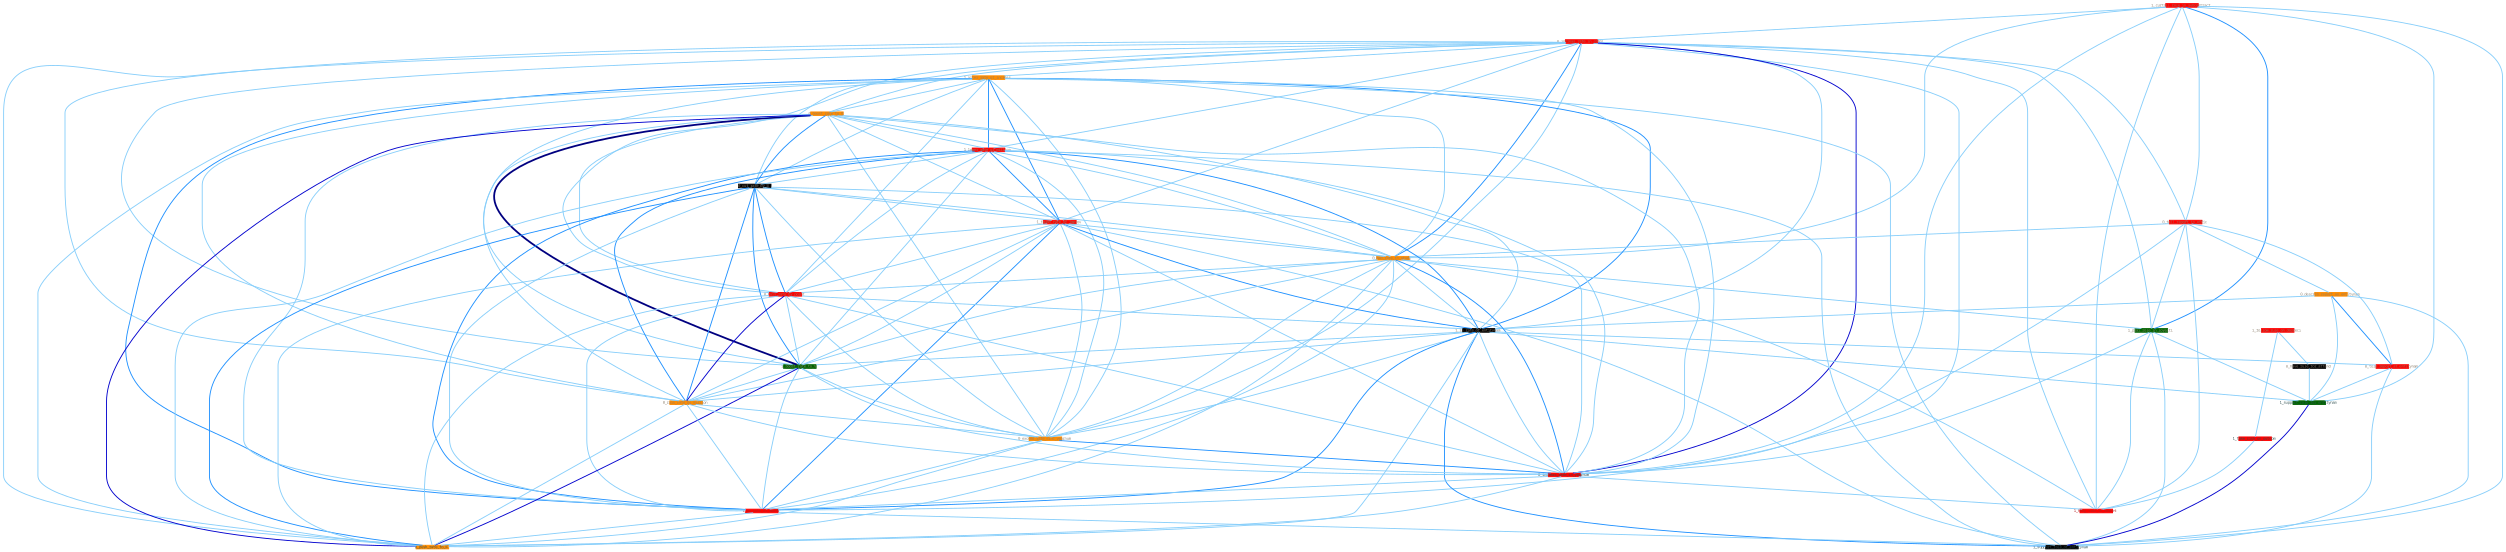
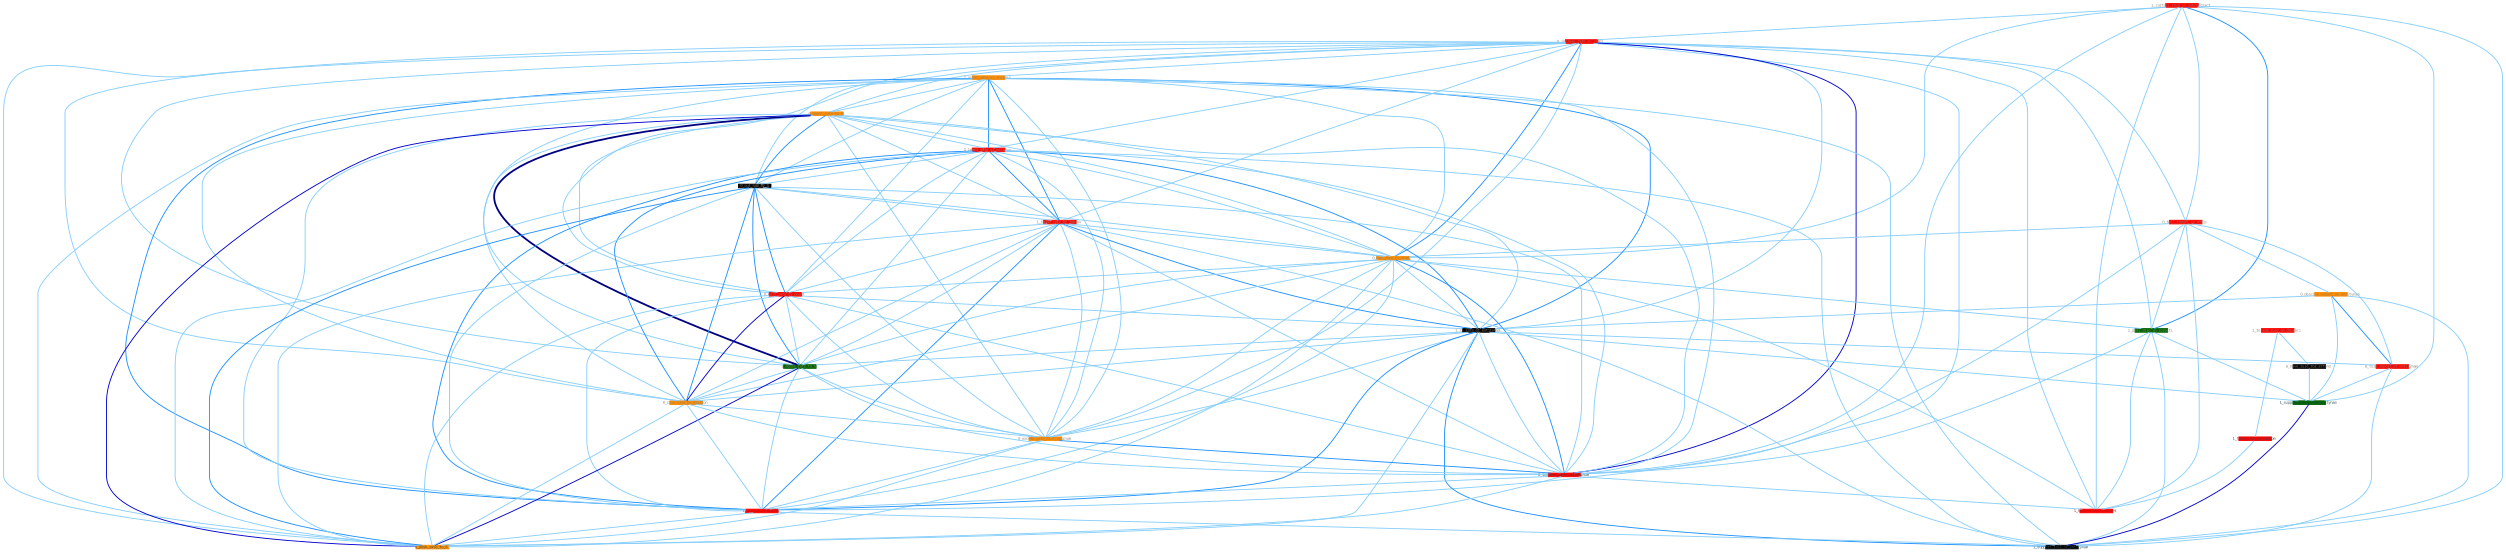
node "0_cut_rate_by_%": label "0_cut_rate_by_%" -> "0_cut_had_by_%"
